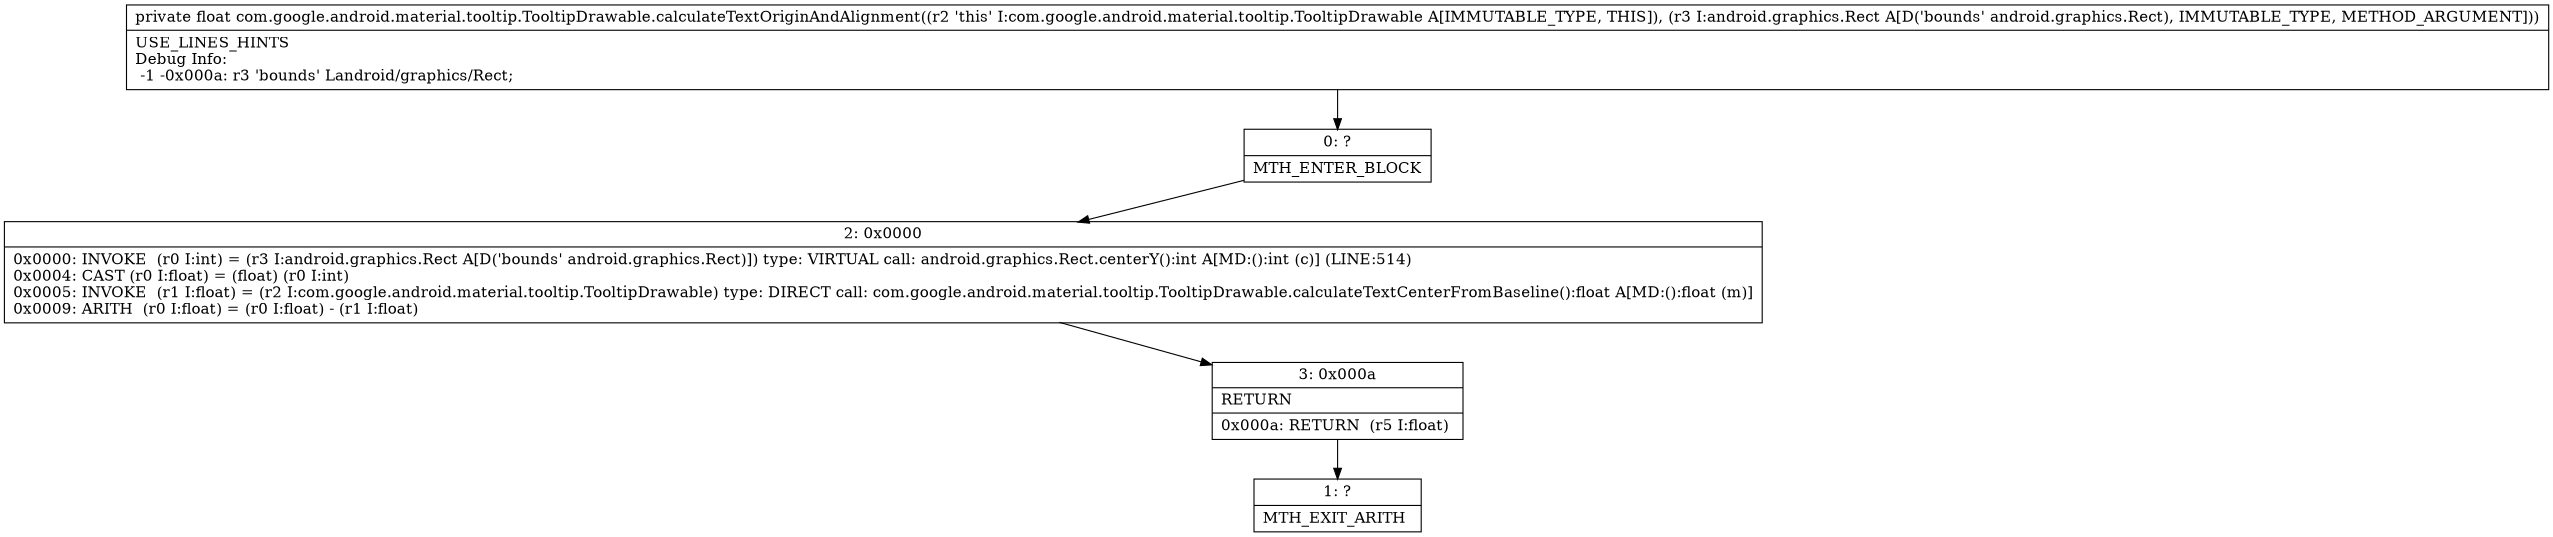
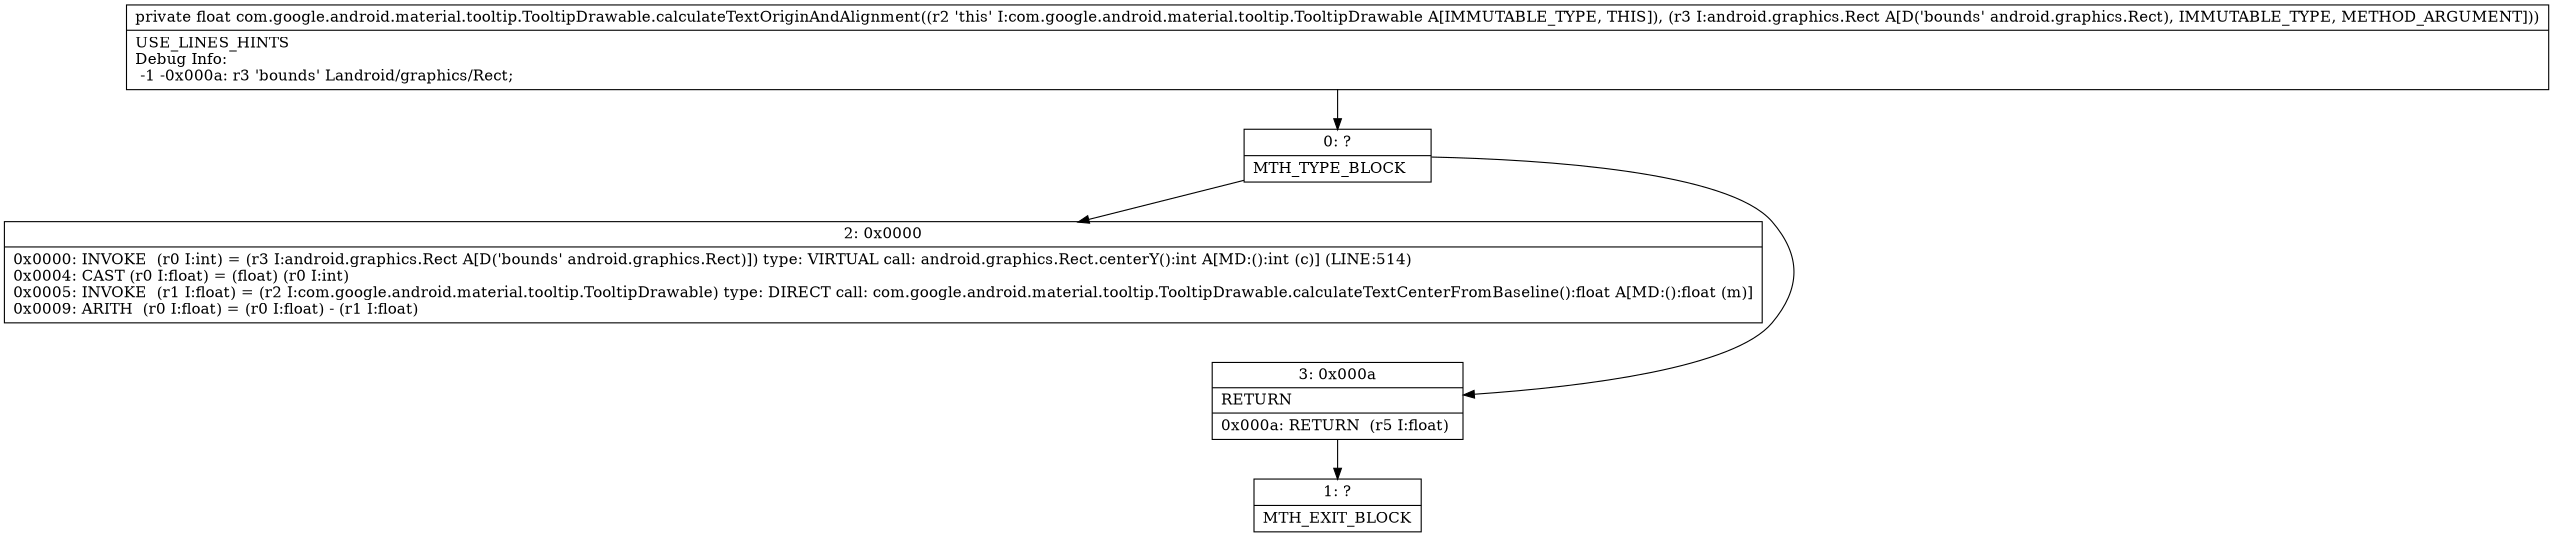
node "0: ?": text "MTH_ENTER_BLOCK" -> "MTH_TYPE_BLOCK"
edge "2: 0x0000" -> "3: 0x000a": now "0: ?" -> "3: 0x000a"
node "1: ?": text "MTH_EXIT_ARITH" -> "MTH_EXIT_BLOCK"
